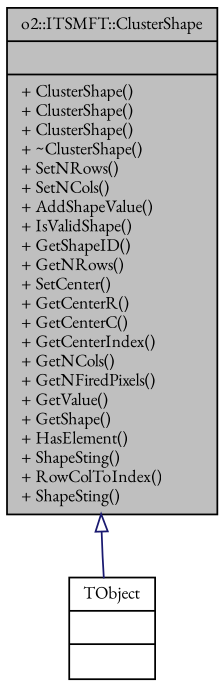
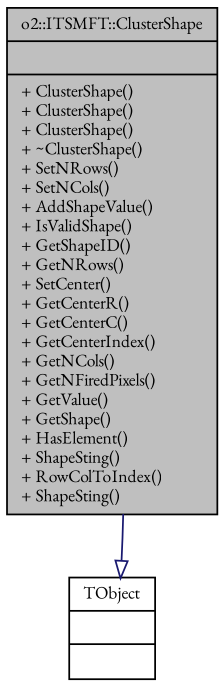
edge "TObject" -> "o2::ITSMFT::ClusterShape": reversed
